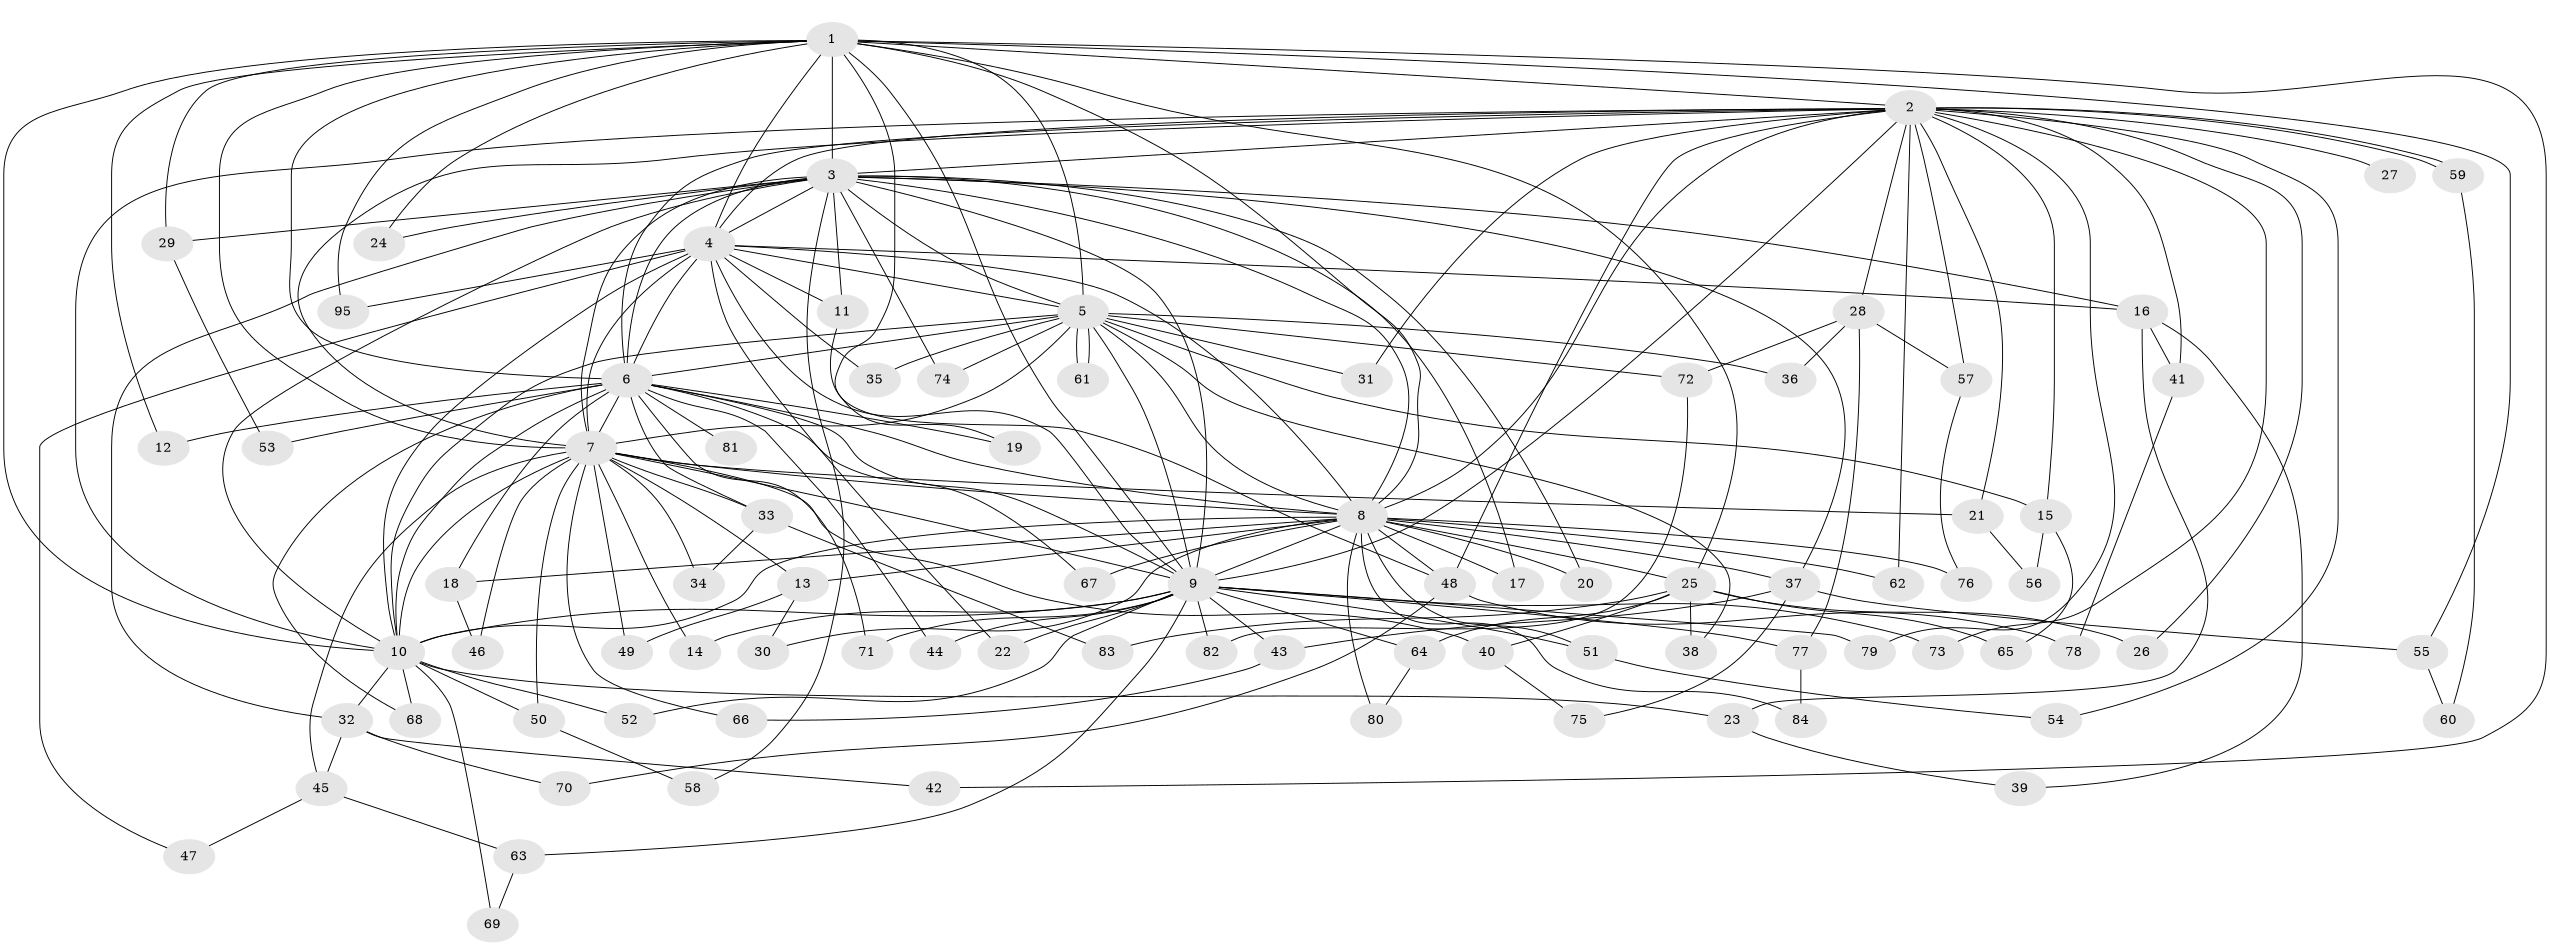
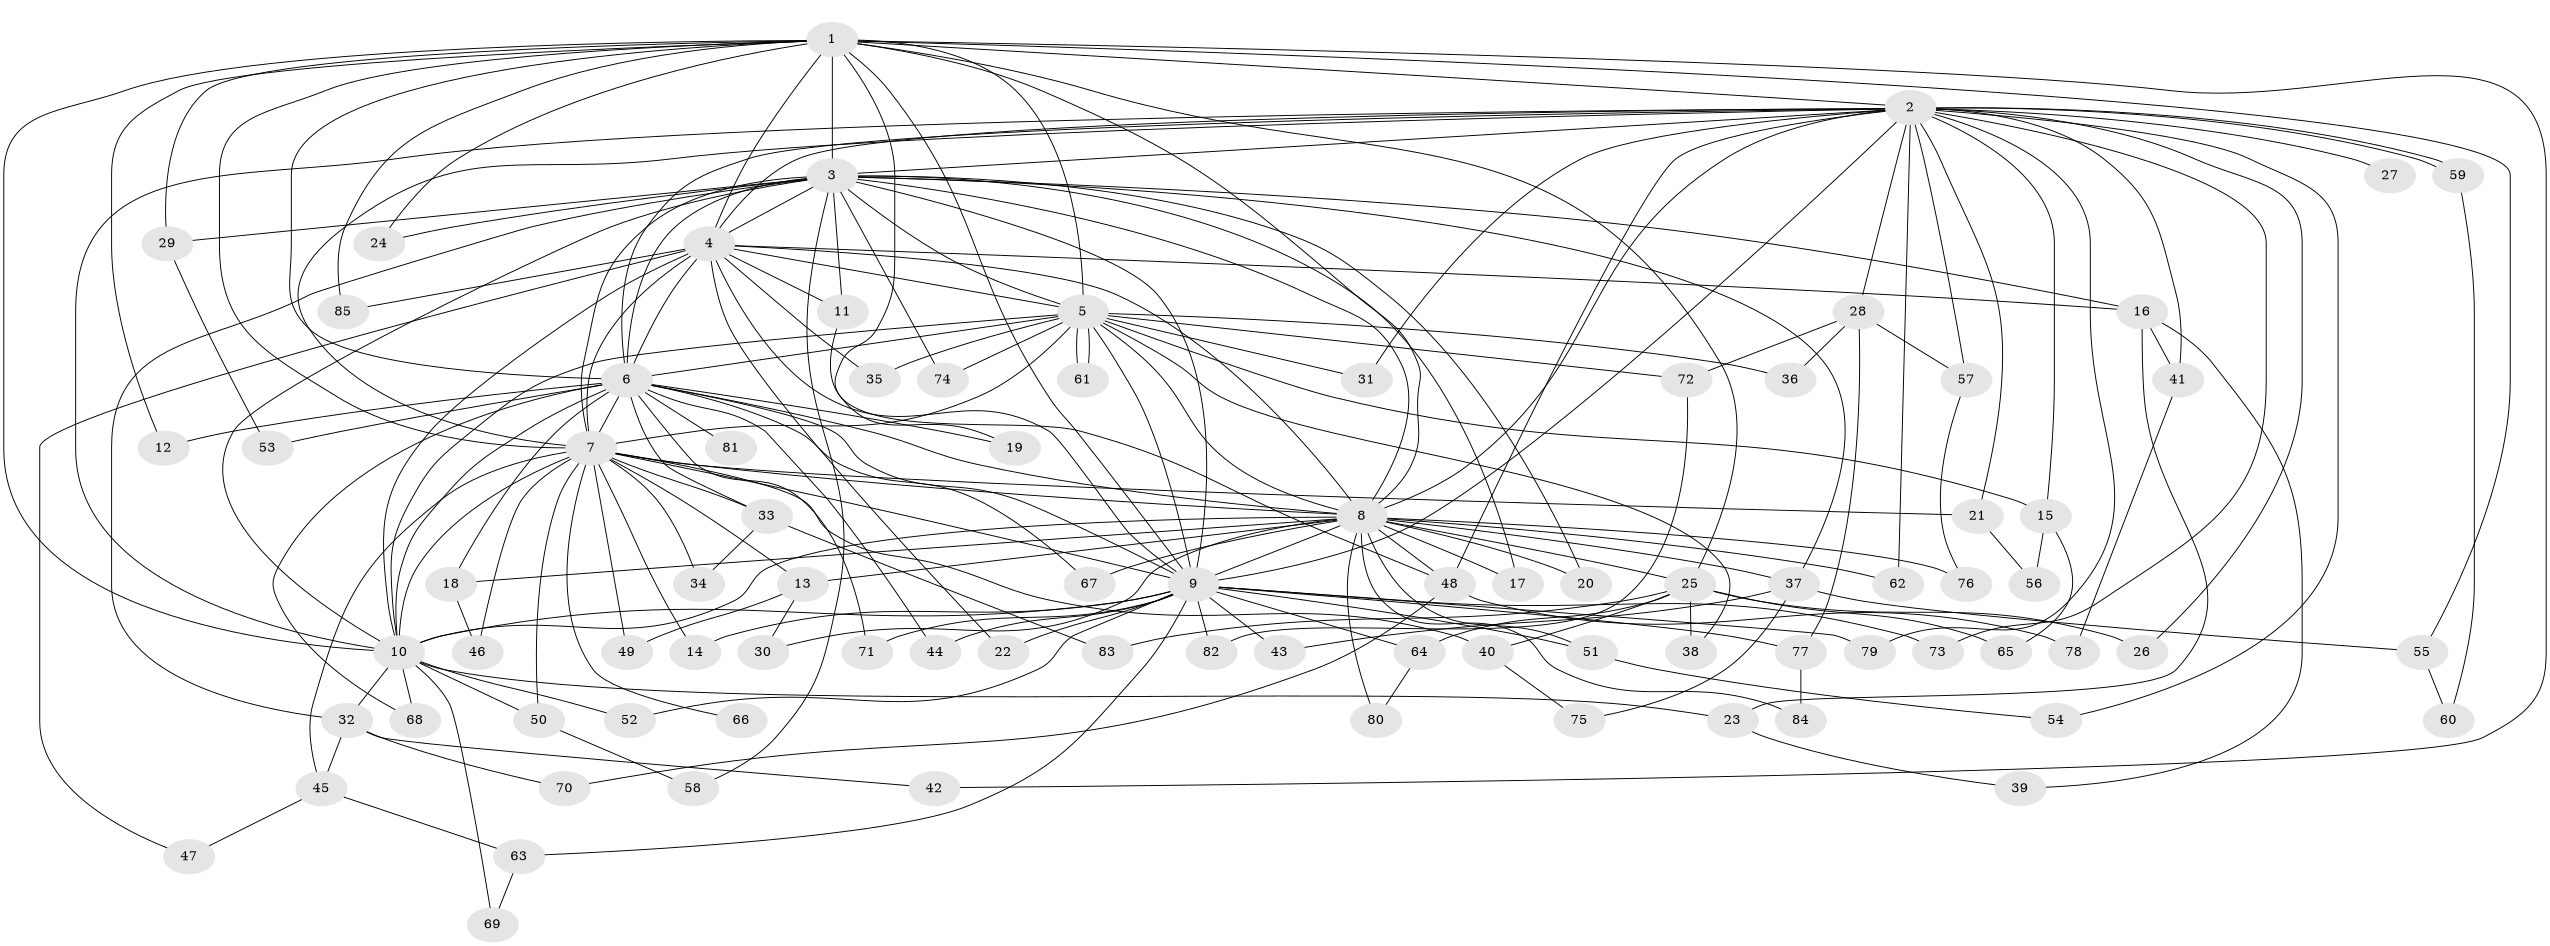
node "95": label "95" -> "85"
edge "43" -- "66": removed
